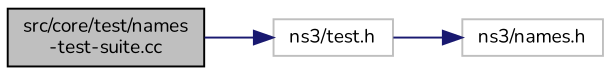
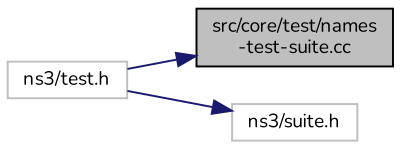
edge "src/core/test/names -test-suite.cc" -> "ns3/test.h": reversed
node "ns3/names.h": label "ns3/names.h" -> "ns3/suite.h"
